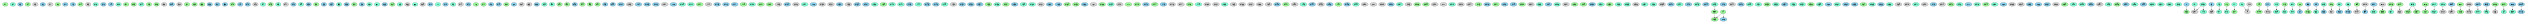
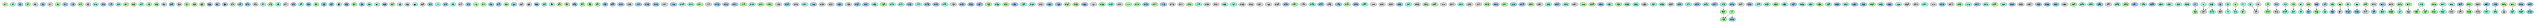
node "c184": added
